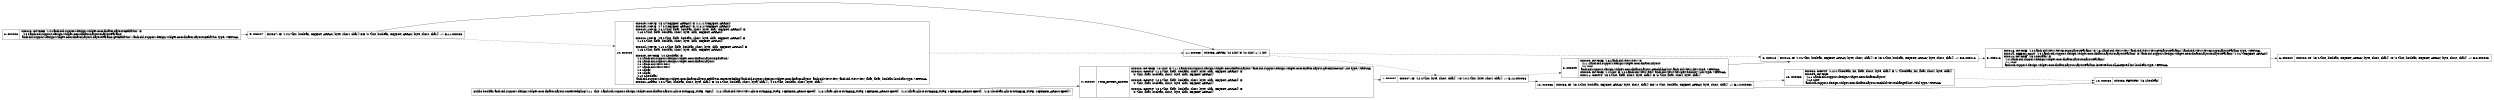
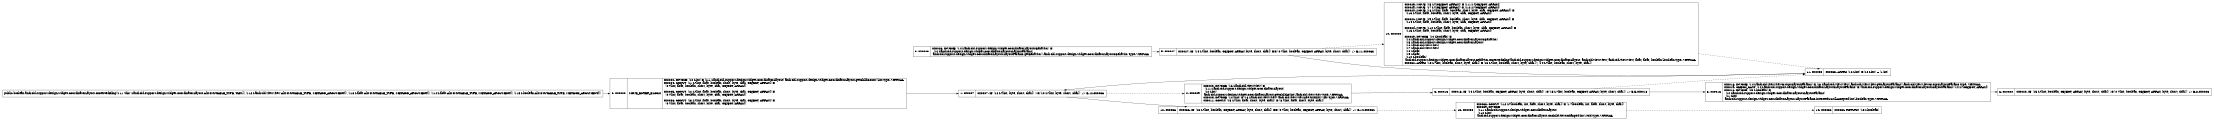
edge "11: 0x0033" -> "3: 0x0013": reversed
edge "11: 0x0033" -> "1: 0x0007": style dashed -> solid
node "0: 0x0000": text "MTH_ENTER_BLOCK" -> "MOVE_ENTER_BLOCK"
edge "12: 0x0036" -> "14: 0x003c": removed
